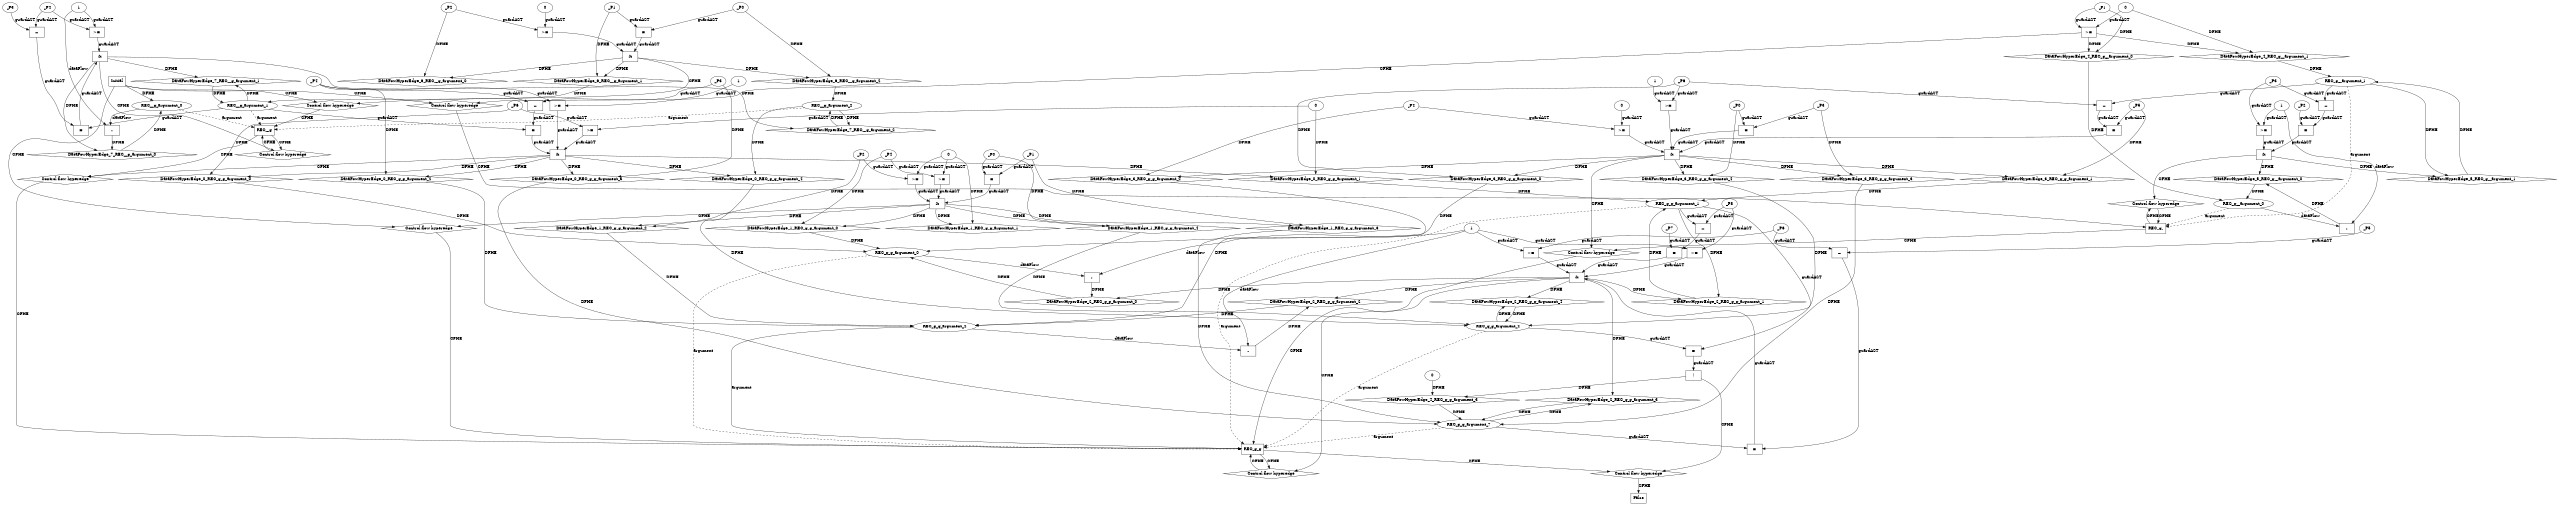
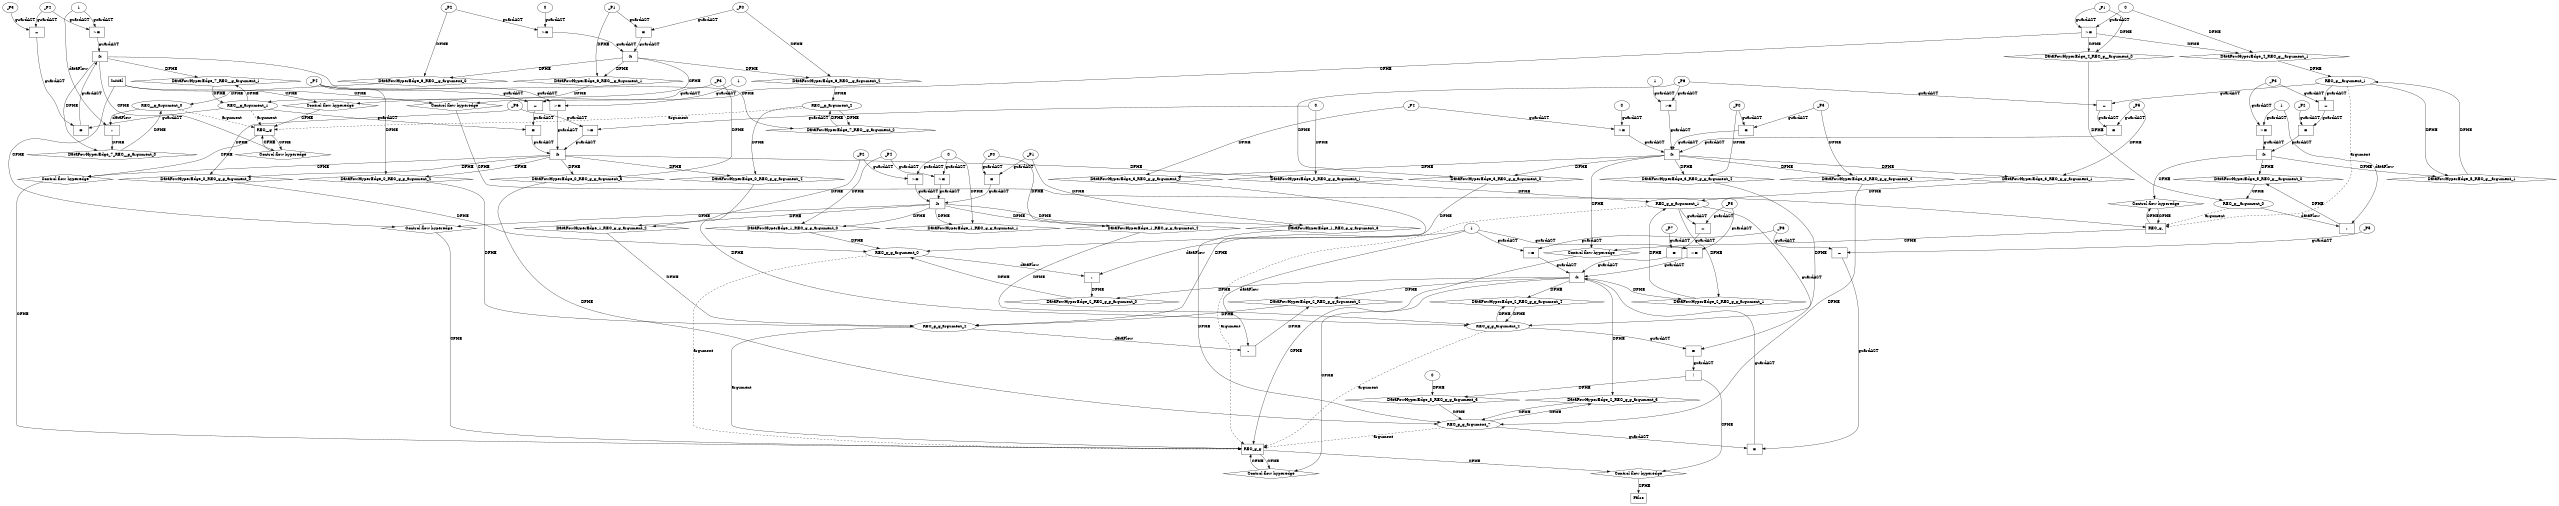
edge "Initial" -> "REC__g_argument_0": now "DataFowHyperEdge_6_REC__g_argument_0" -> "REC__g_argument_0"
edge "DataFowHyperEdge_5_REC_g__argument_0" -> "REC_g__argument_0": label "DFHE" -> "CFHE"
node "DataFowHyperEdge_4_REC_g_g_argument_3": label "DataFowHyperEdge_4_REC_g_g_argument_3" -> "DataFowHyperEdge_8_REC_g_g_argument_3"
